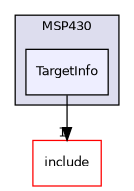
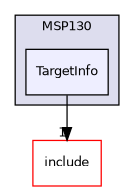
cluster "MSP430": label "MSP430" -> "MSP130"
